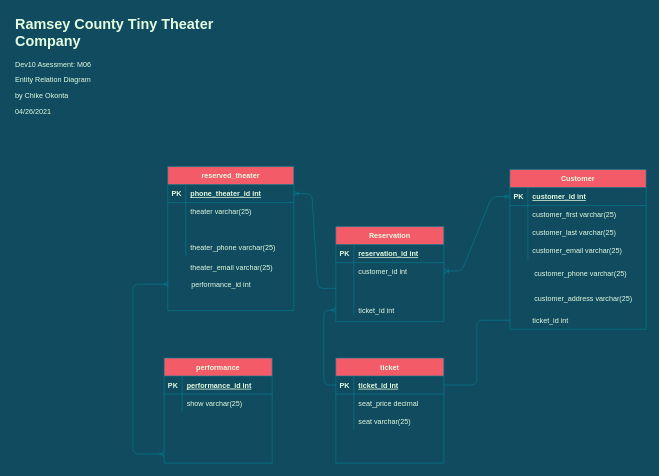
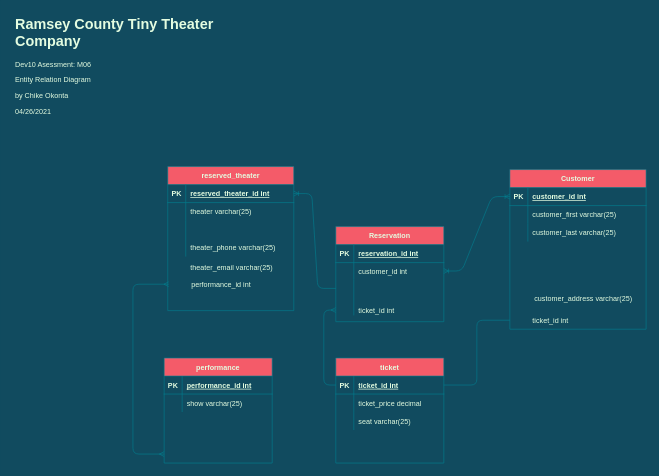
node "phone_theater_id int": label "phone_theater_id int" -> "reserved_theater_id int"
node "customer_email varchar(25)": removed
node "customer_phone varchar(25)": removed
node "seat_price decimal": label "seat_price decimal" -> "ticket_price decimal"
